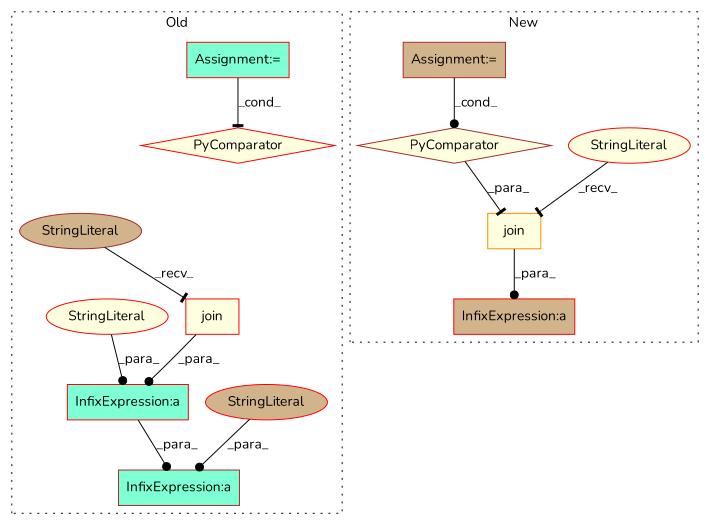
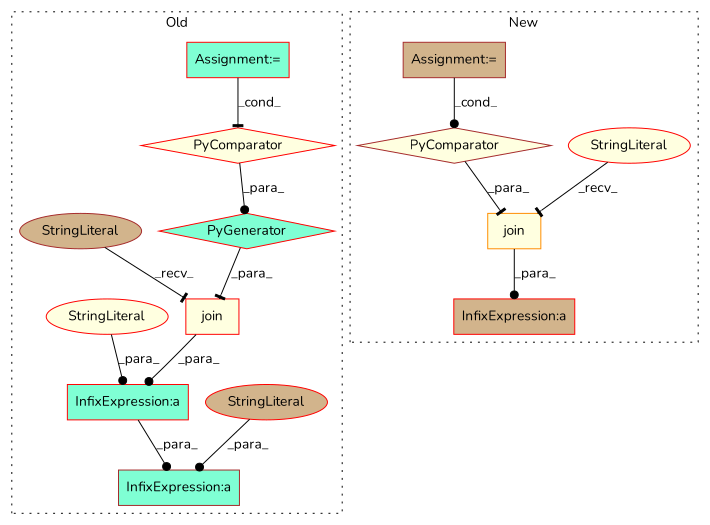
node "PyGenerator": added
